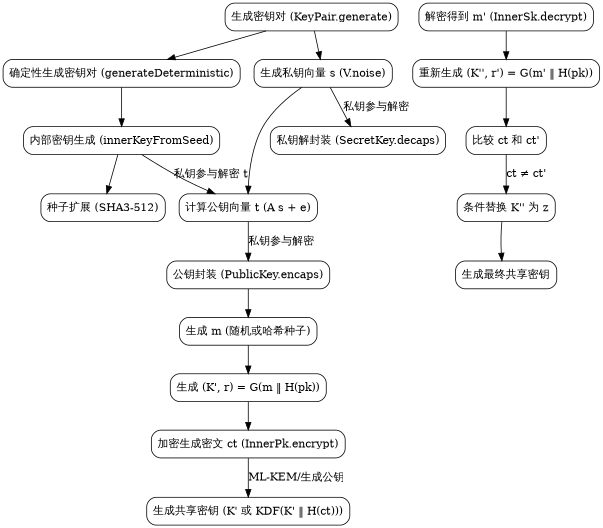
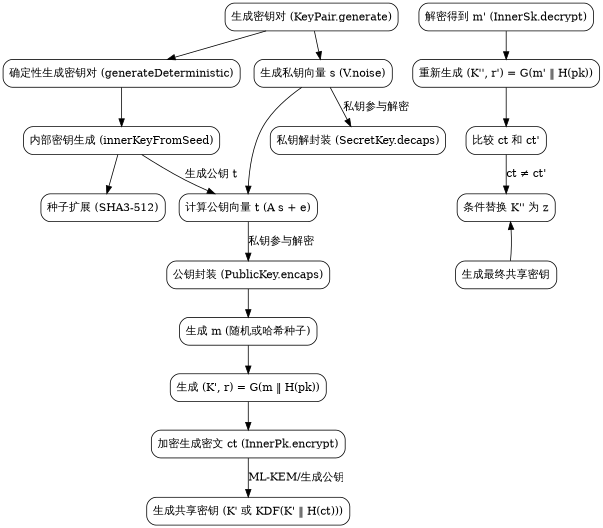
edge "内部密钥生成 (innerKeyFromSeed)" -> "计算公钥向量 t (A s + e)": label "私钥参与解密 t" -> "生成公钥 t"
edge "条件替换 K'' 为 z" -> "生成最终共享密钥": reversed
